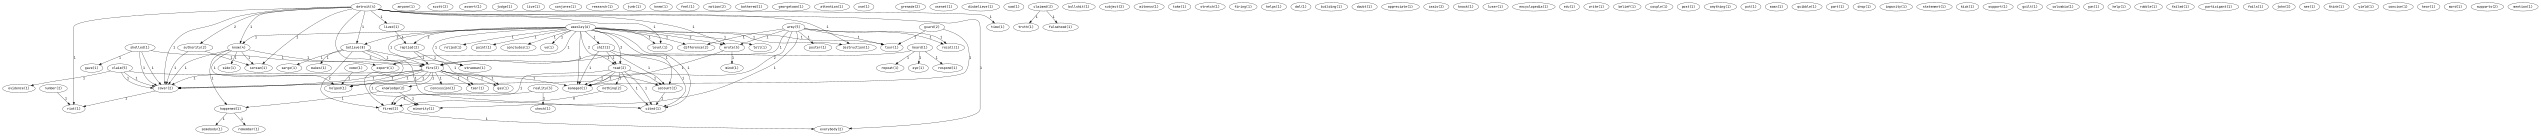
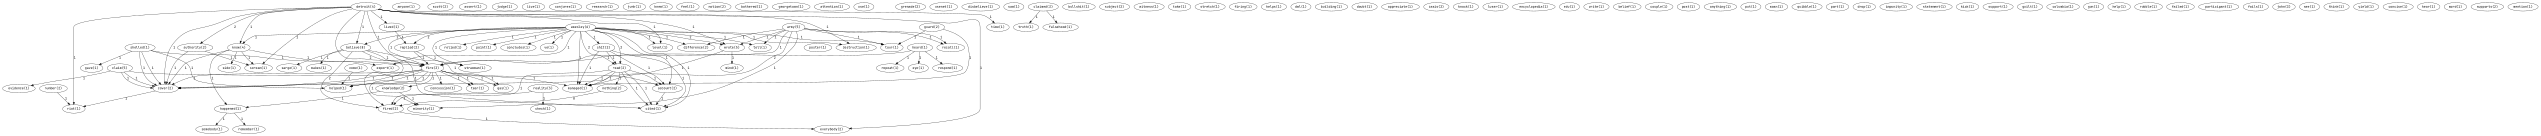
edge "army(5)" -> "poster(1)": now "army(5)" -> "tell(1)"
edge "detroit(4)" -> "fire(3)": added, label "1"
edge "know(4)" -> "helped(1)": now "shelled(1)" -> "helped(1)"
